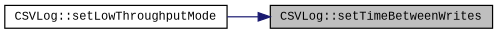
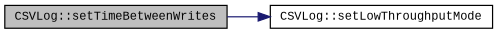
edge "CSVLog::setLowThroughputMode" -> "CSVLog::setTimeBetweenWrites": reversed
